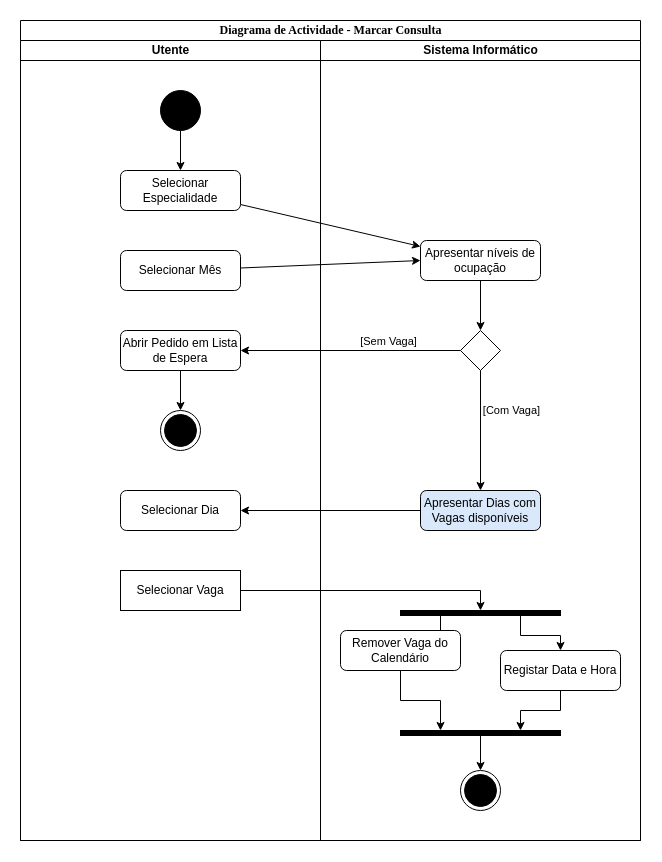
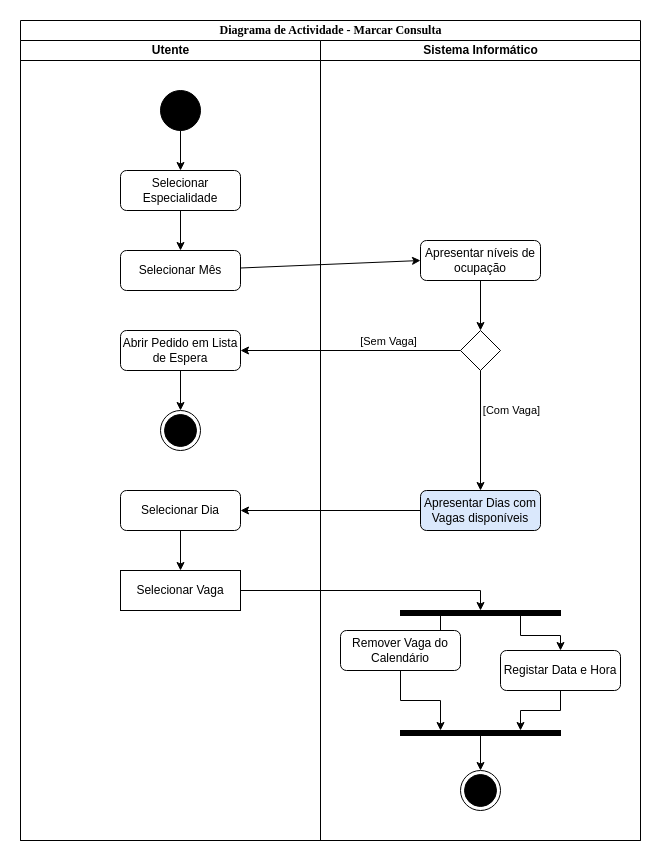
edge "Selecionar Especialidade" -> "Apresentar níveis de ocupação": now "Selecionar Especialidade" -> "Selecionar Mês"
edge "Selecionar Dia" -> "Selecionar Vaga": added
